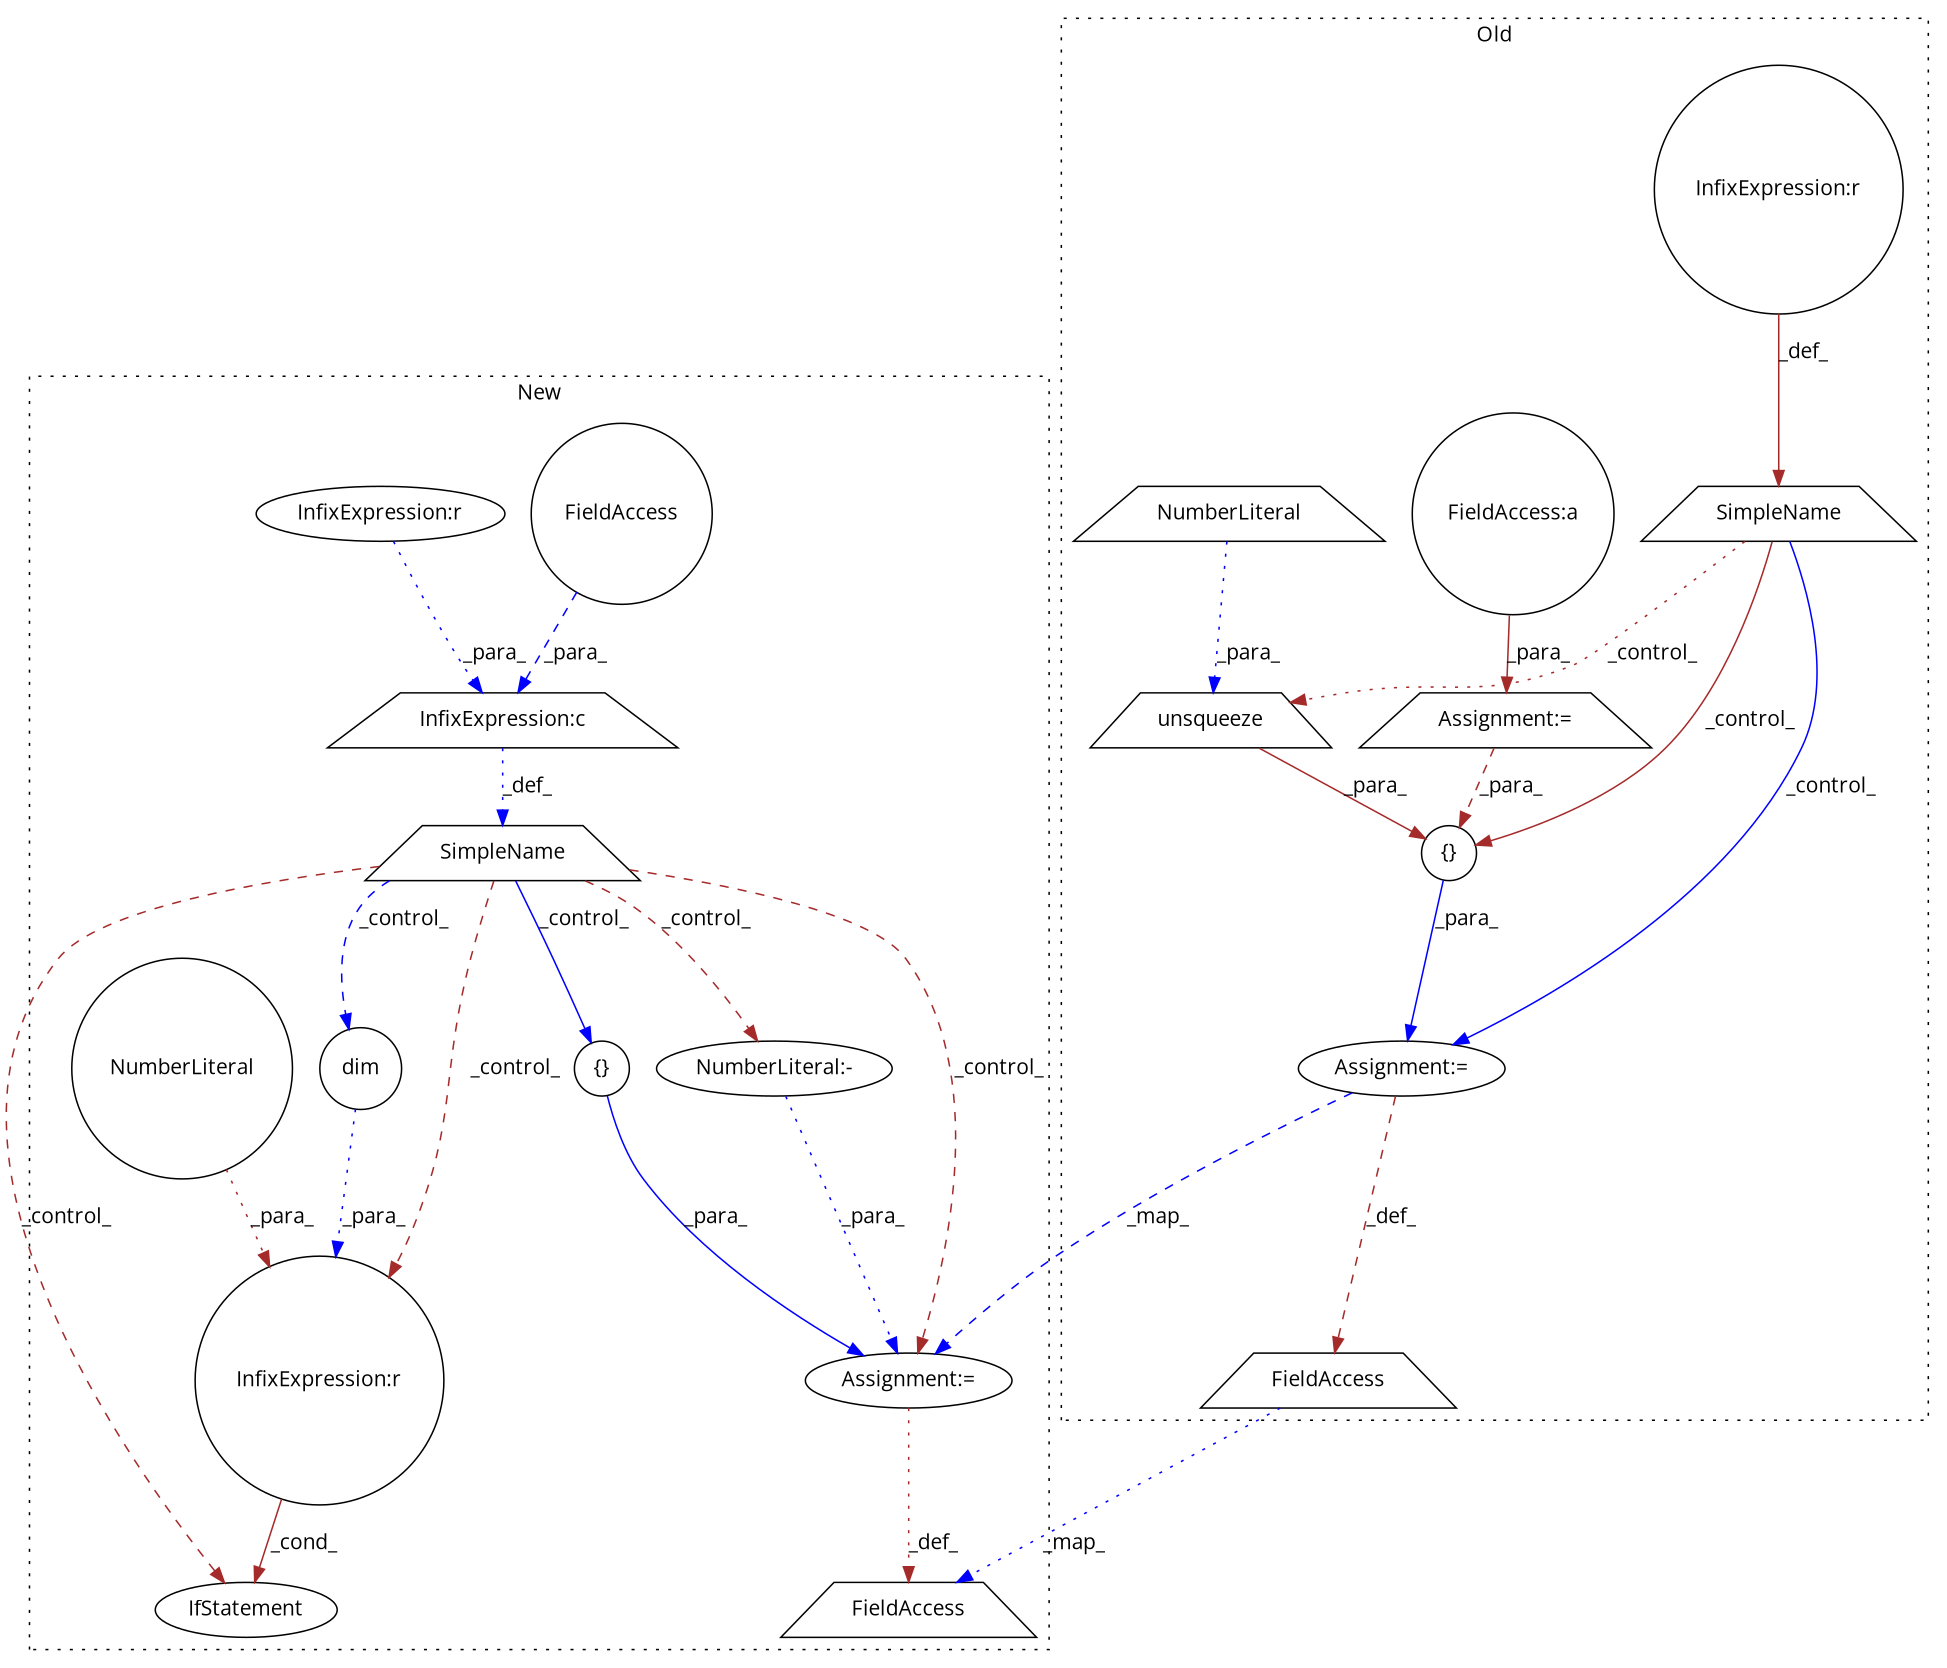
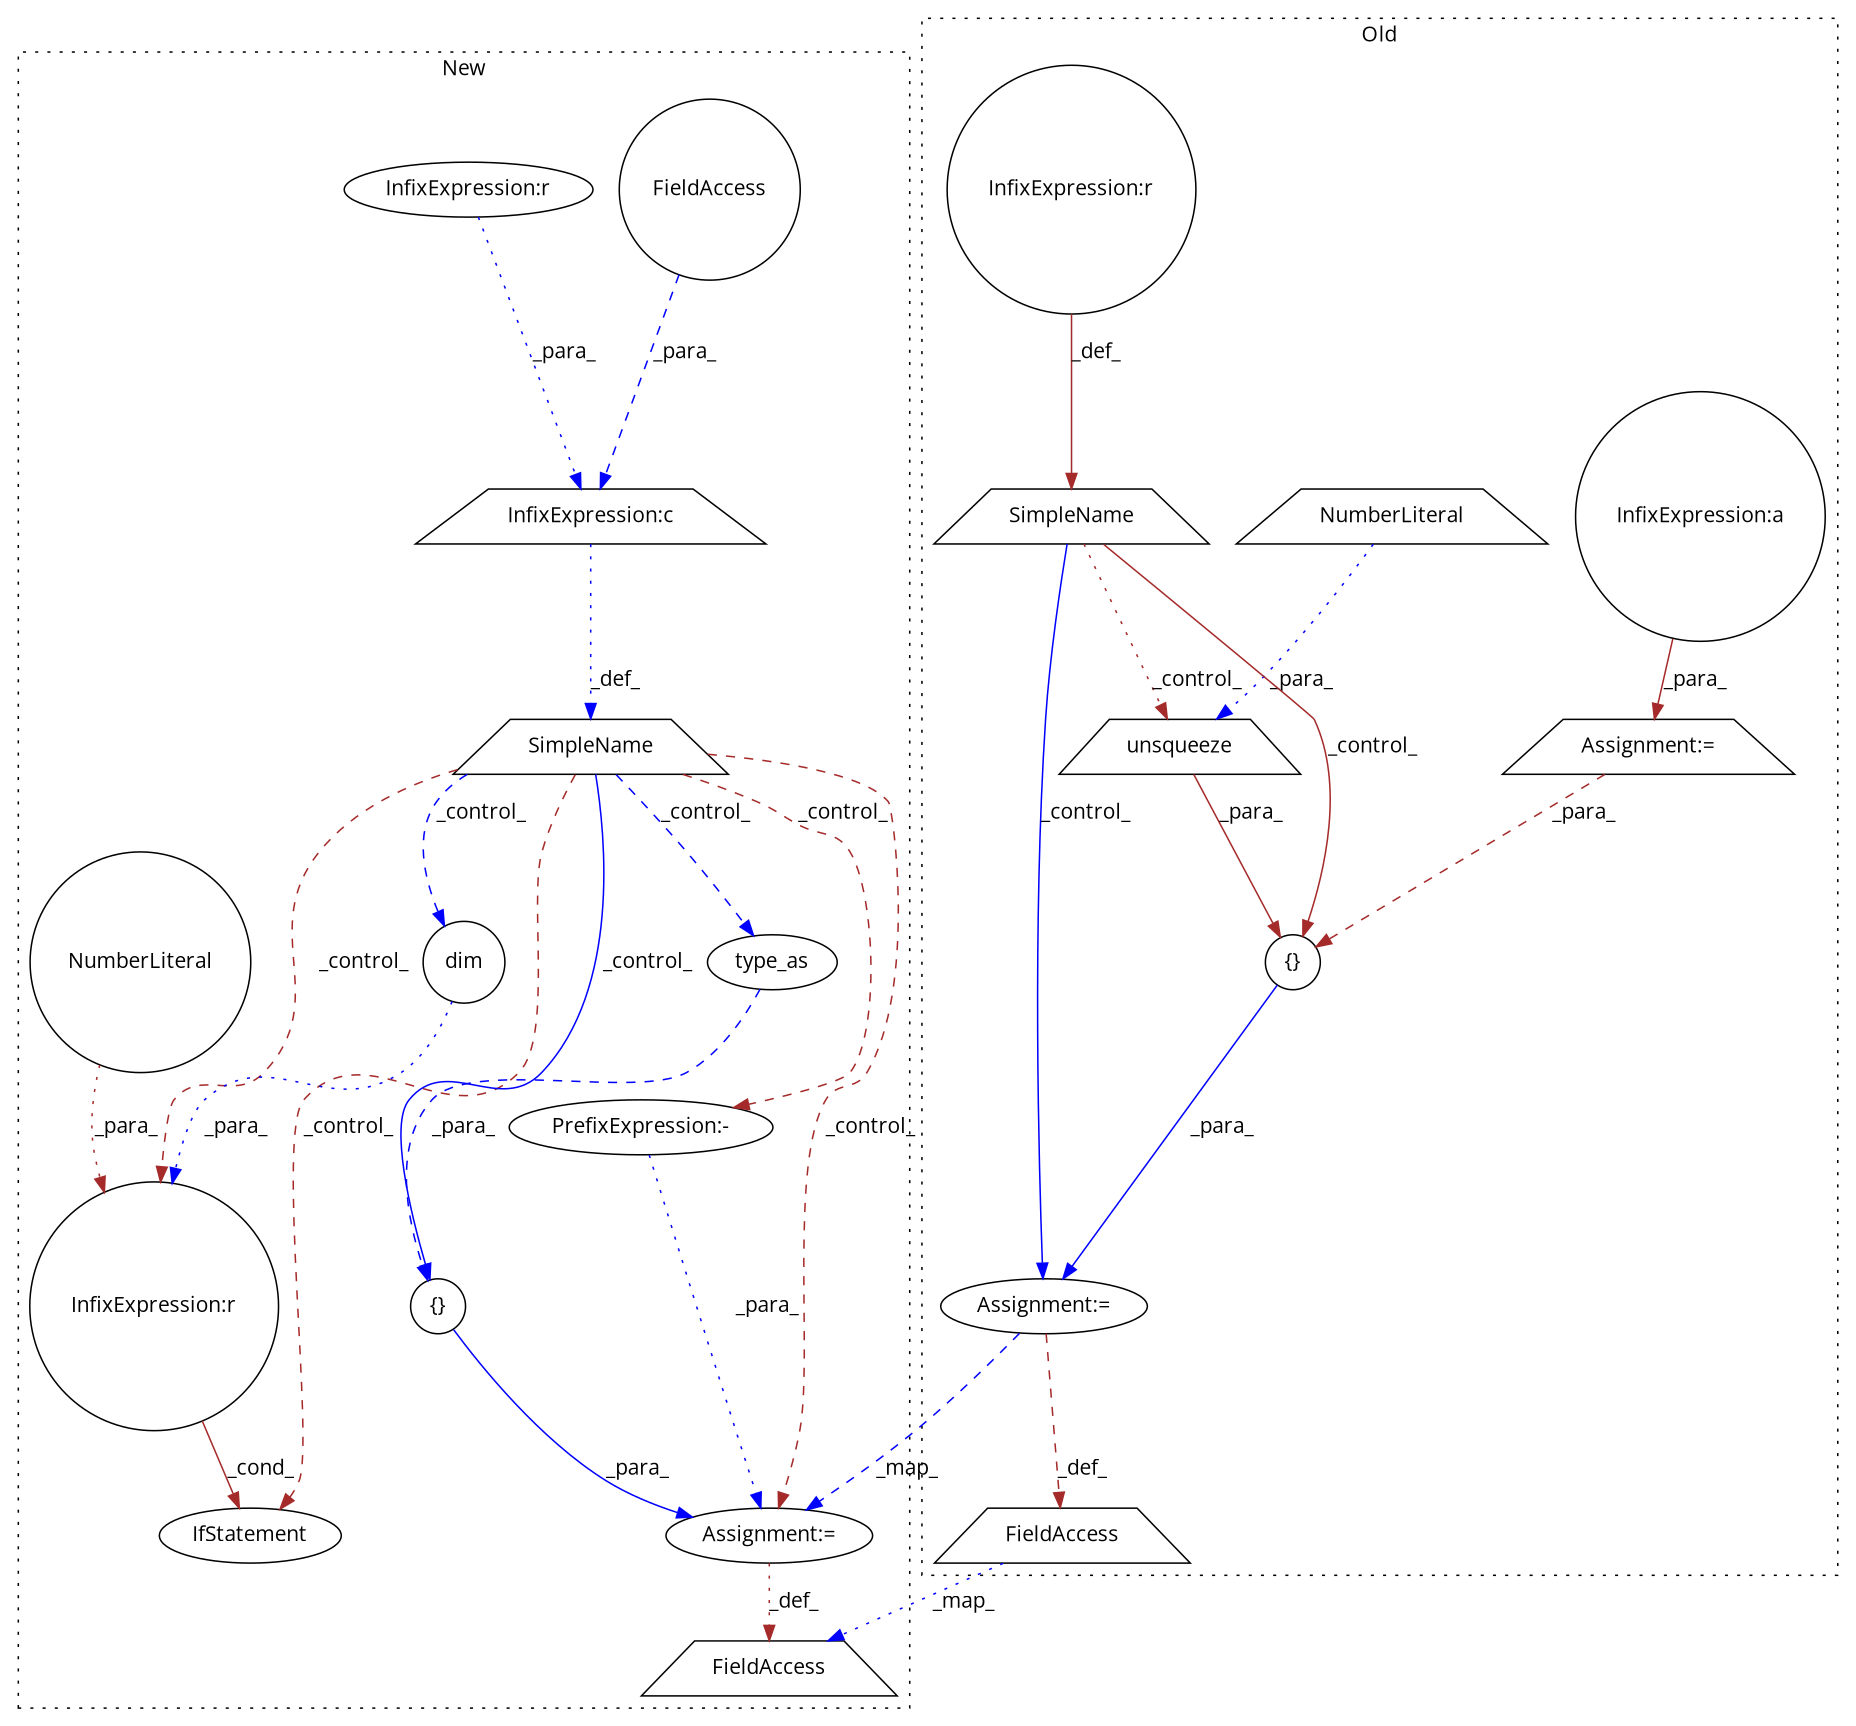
node "FieldAccess:a": label "FieldAccess:a" -> "InfixExpression:a"
node "type_as": added
node "NumberLiteral:-": label "NumberLiteral:-" -> "PrefixExpression:-"
